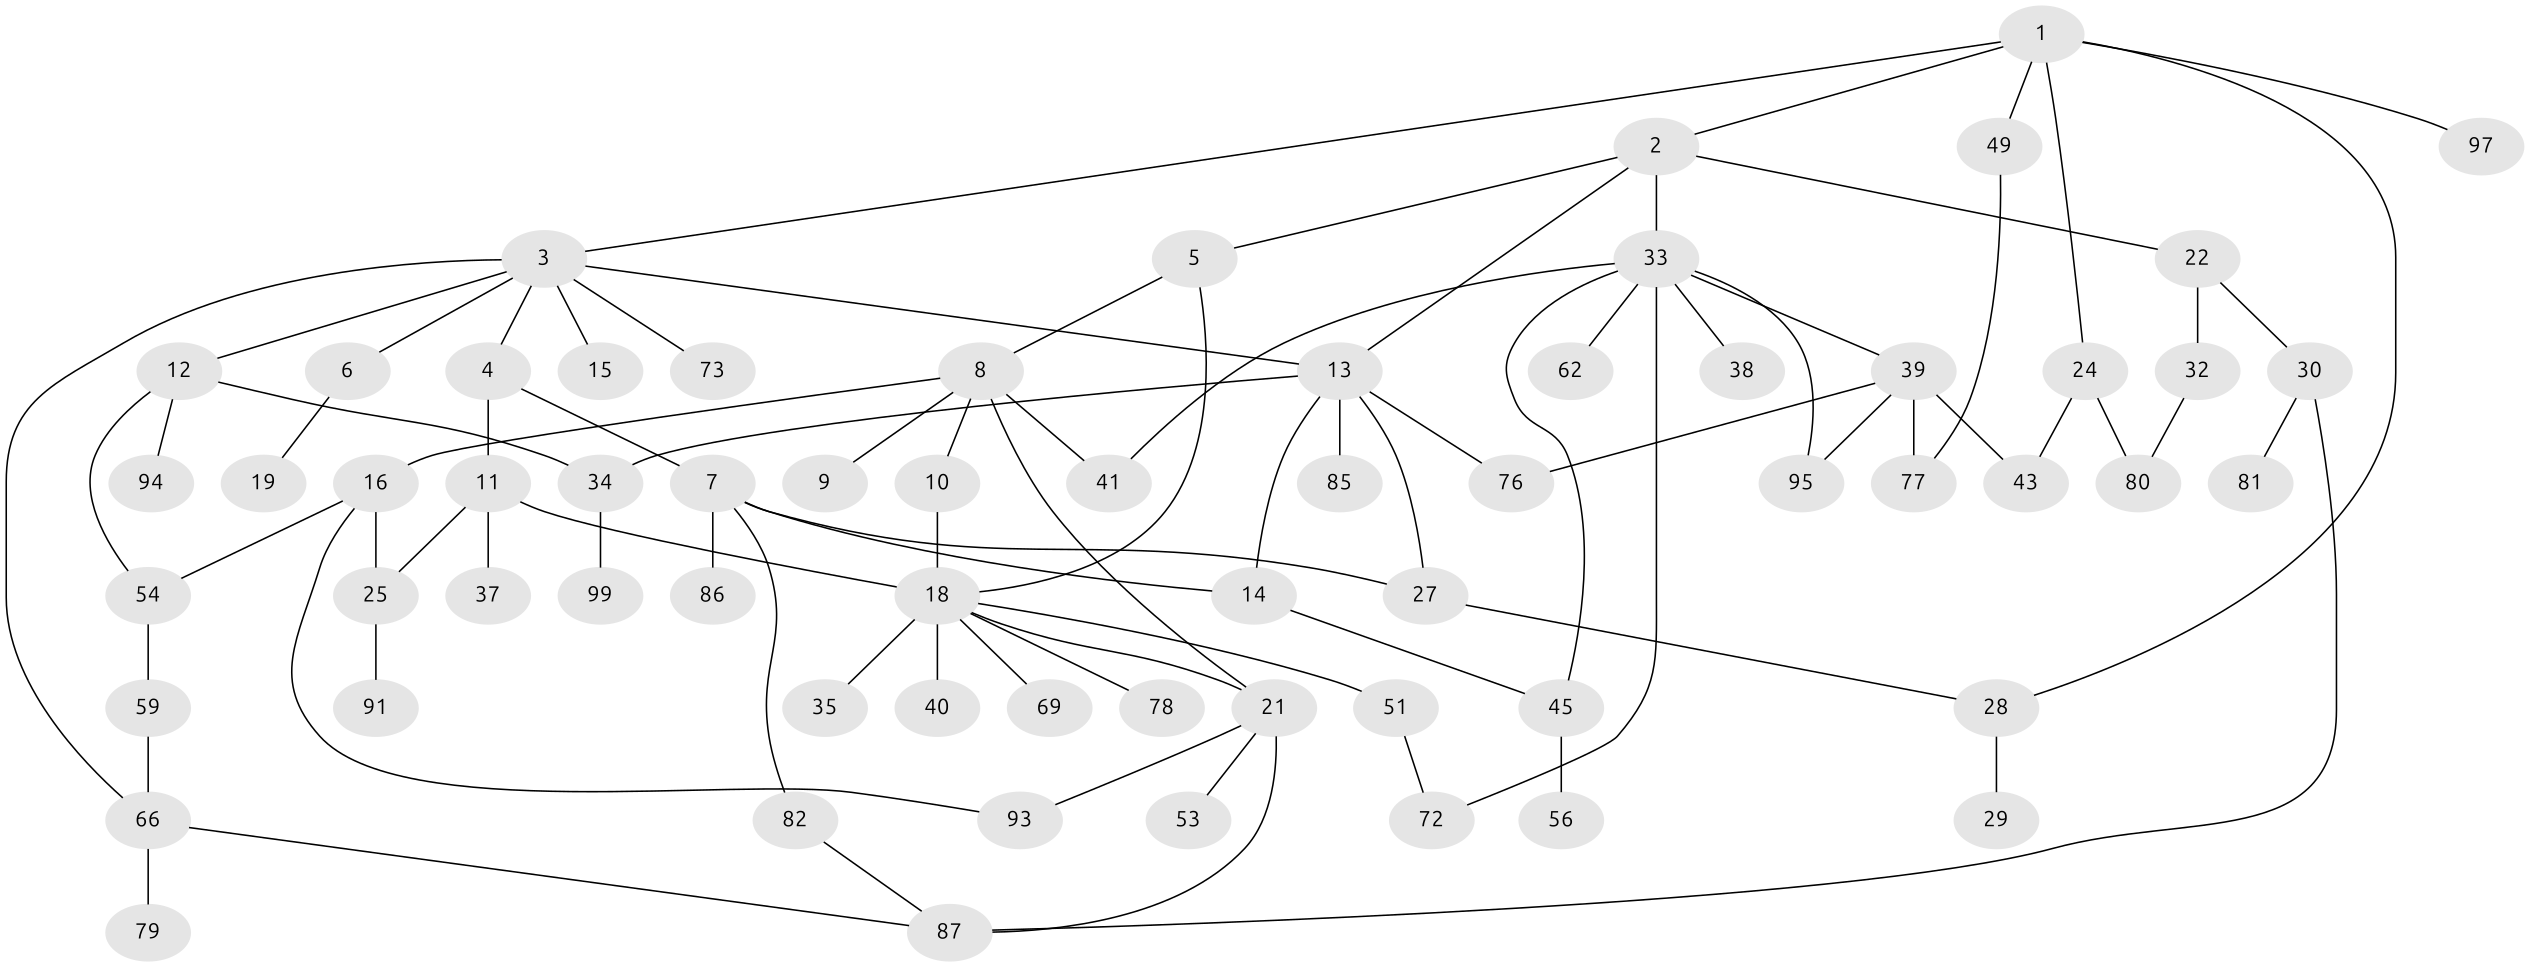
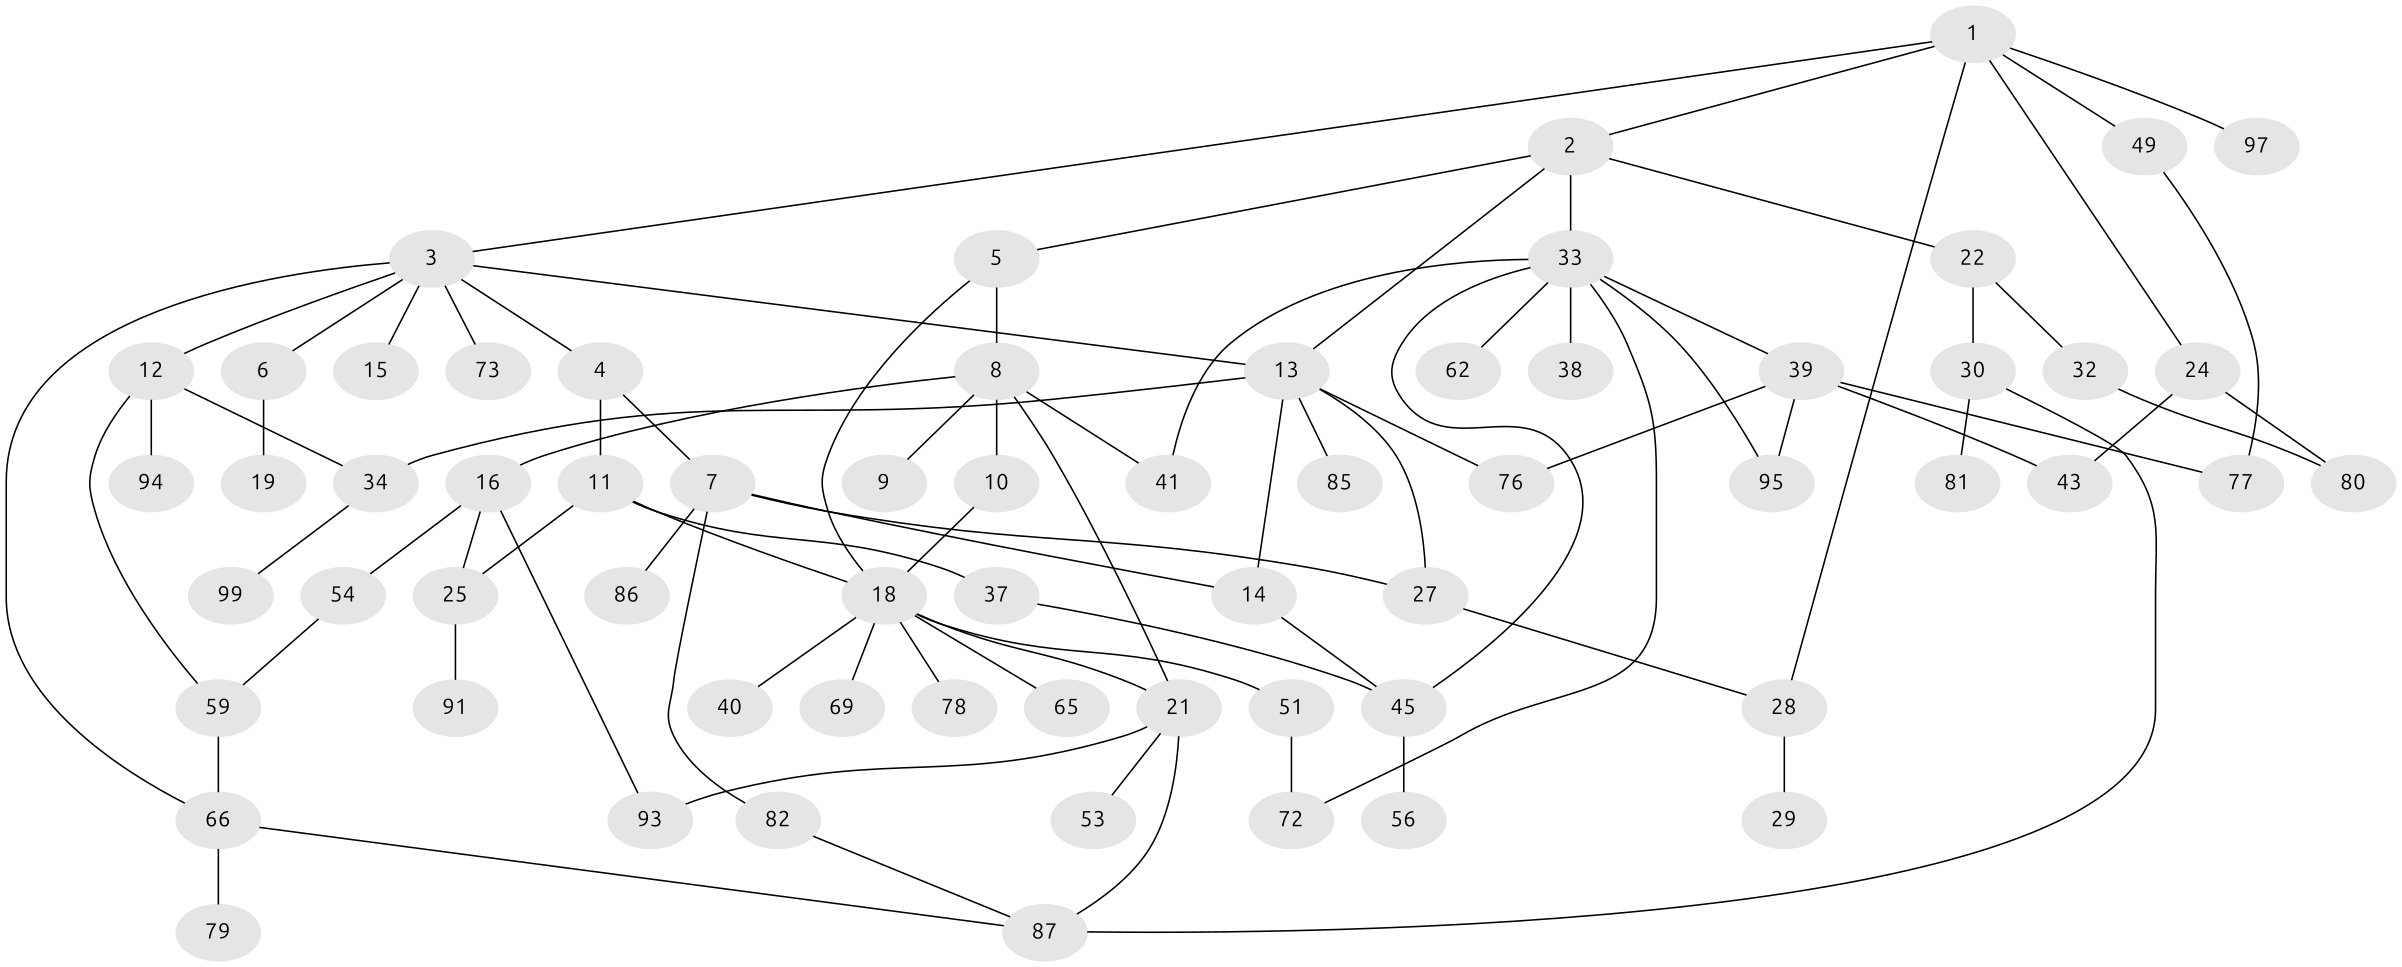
edge "12" -- "54": now "12" -- "59"
edge "37" -- "45": added
node "35": label "35" -> "65"
